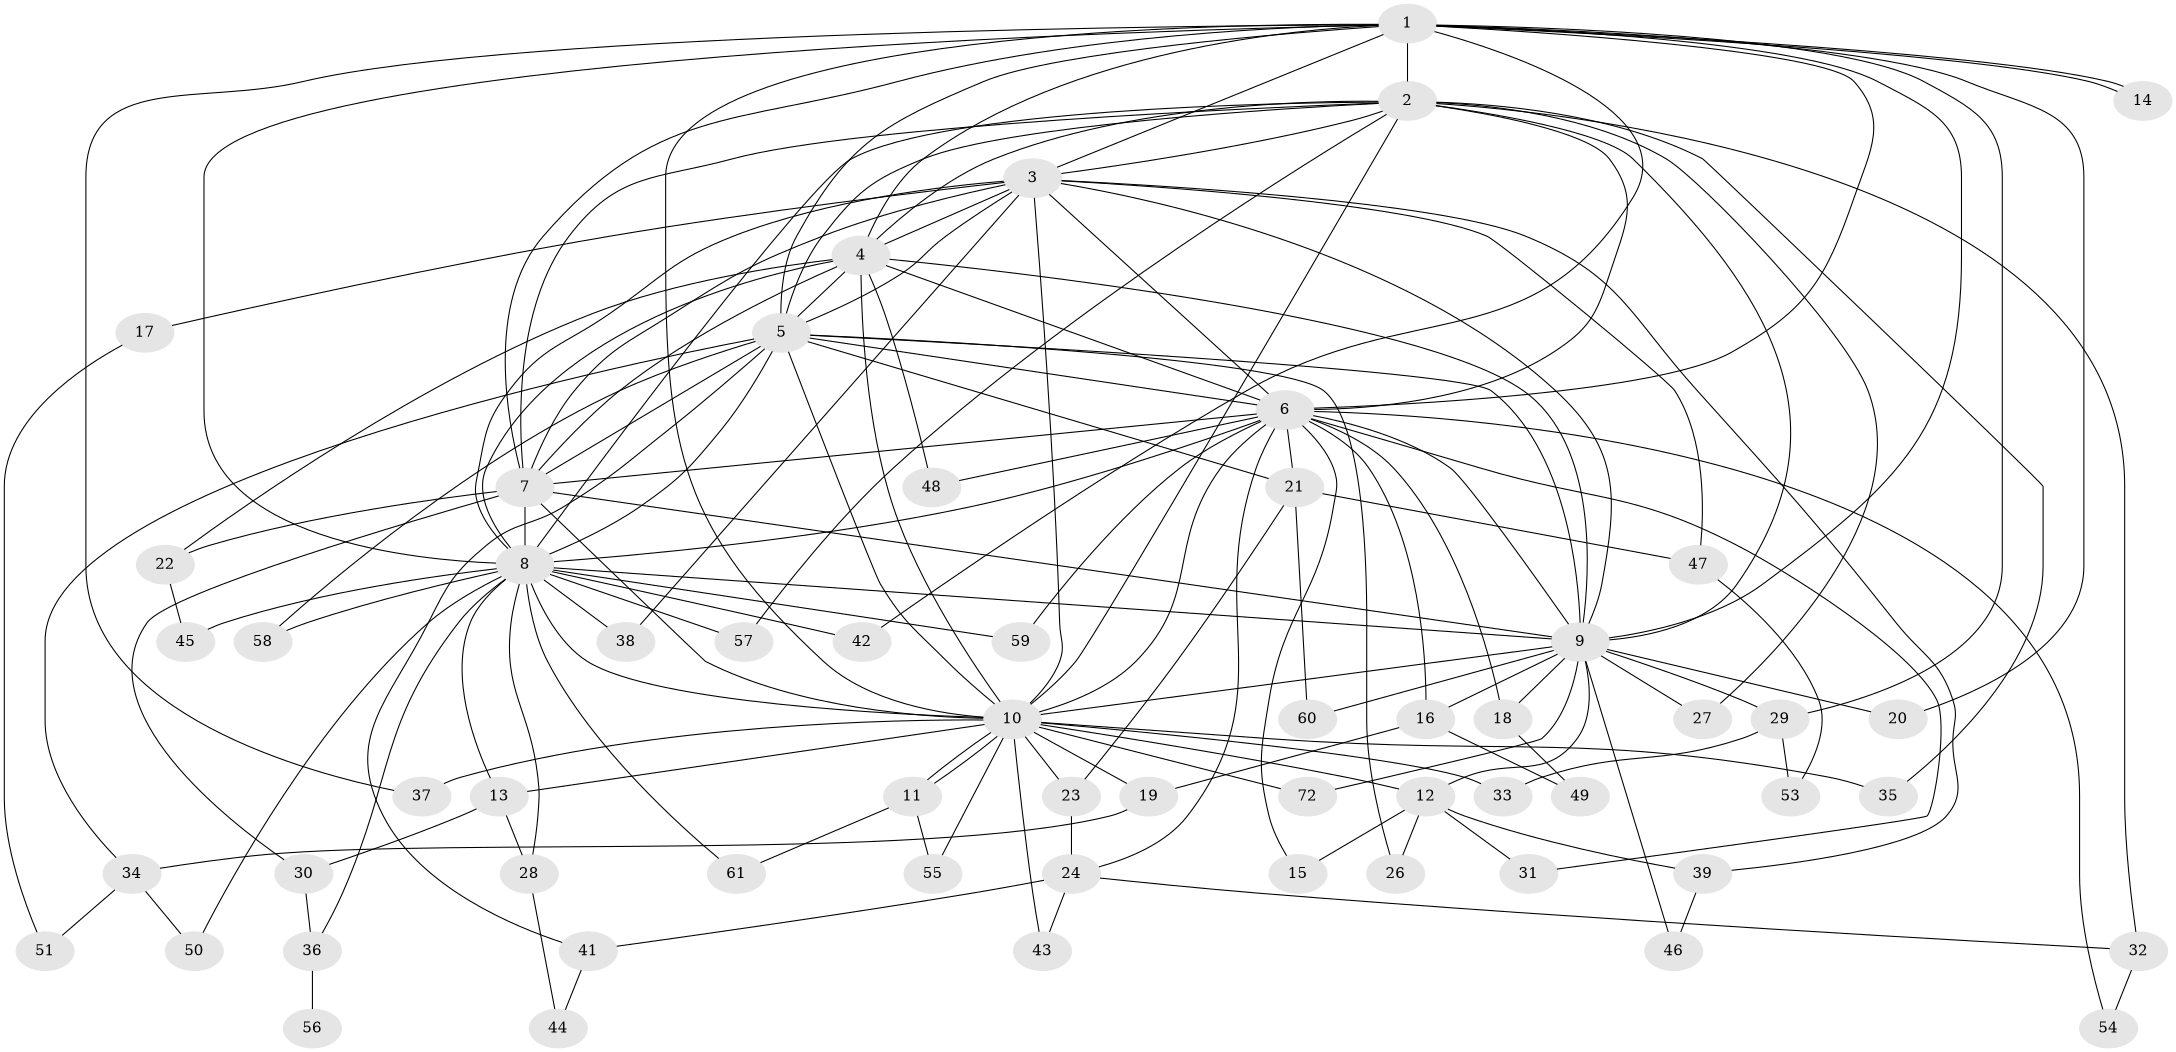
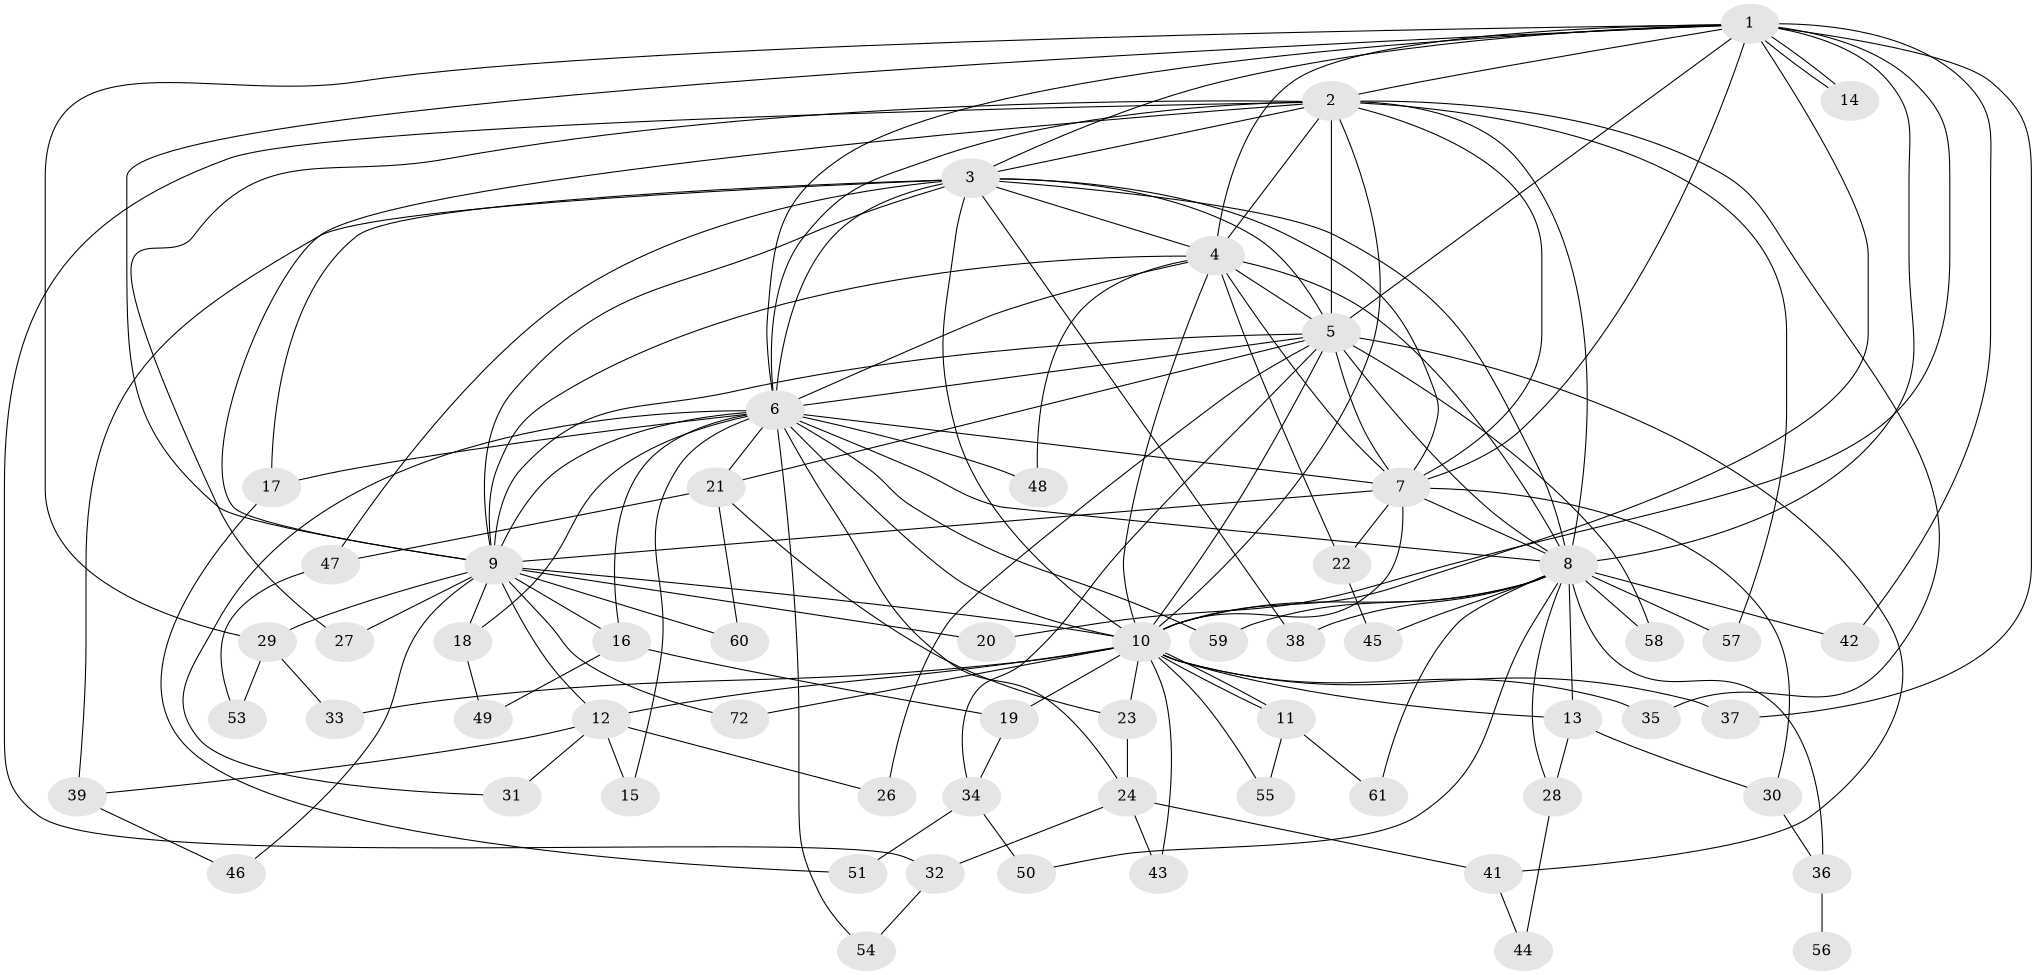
edge "6" -- "17": added
edge "8" -- "9": removed
